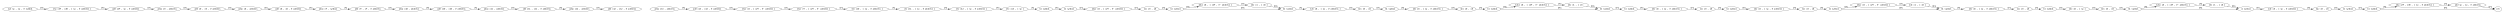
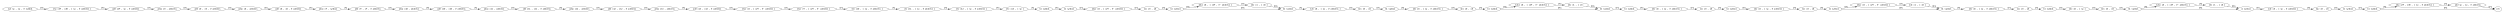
edge "add x12 , x12 , # address" -> "adrp x13 , address": added, label "CFG"
